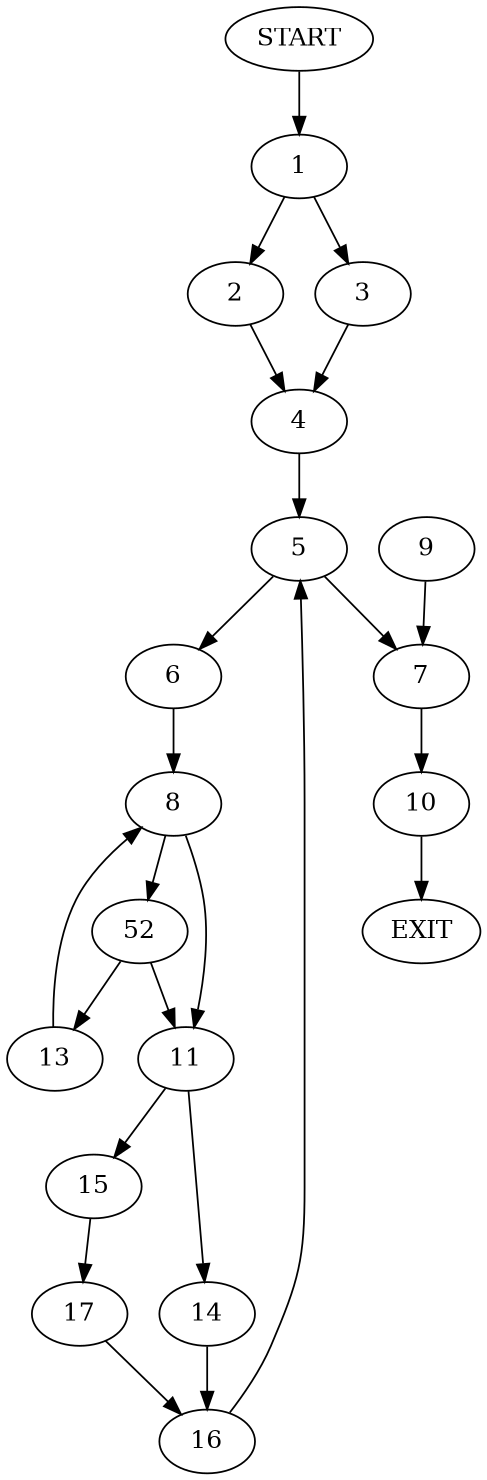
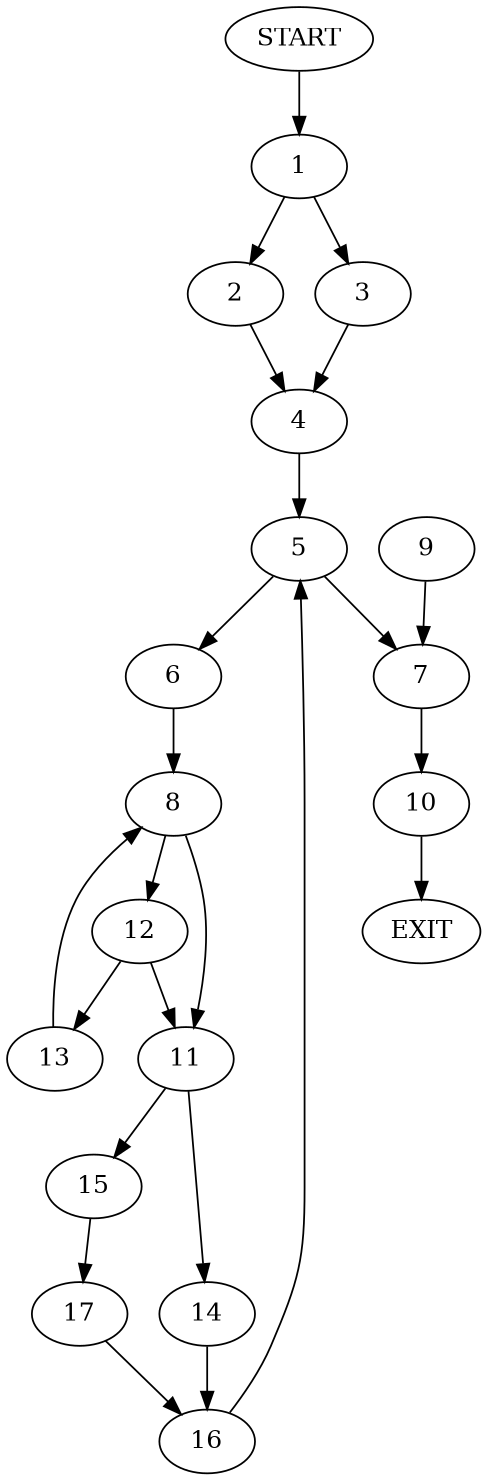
node "52": label "52" -> "12"
